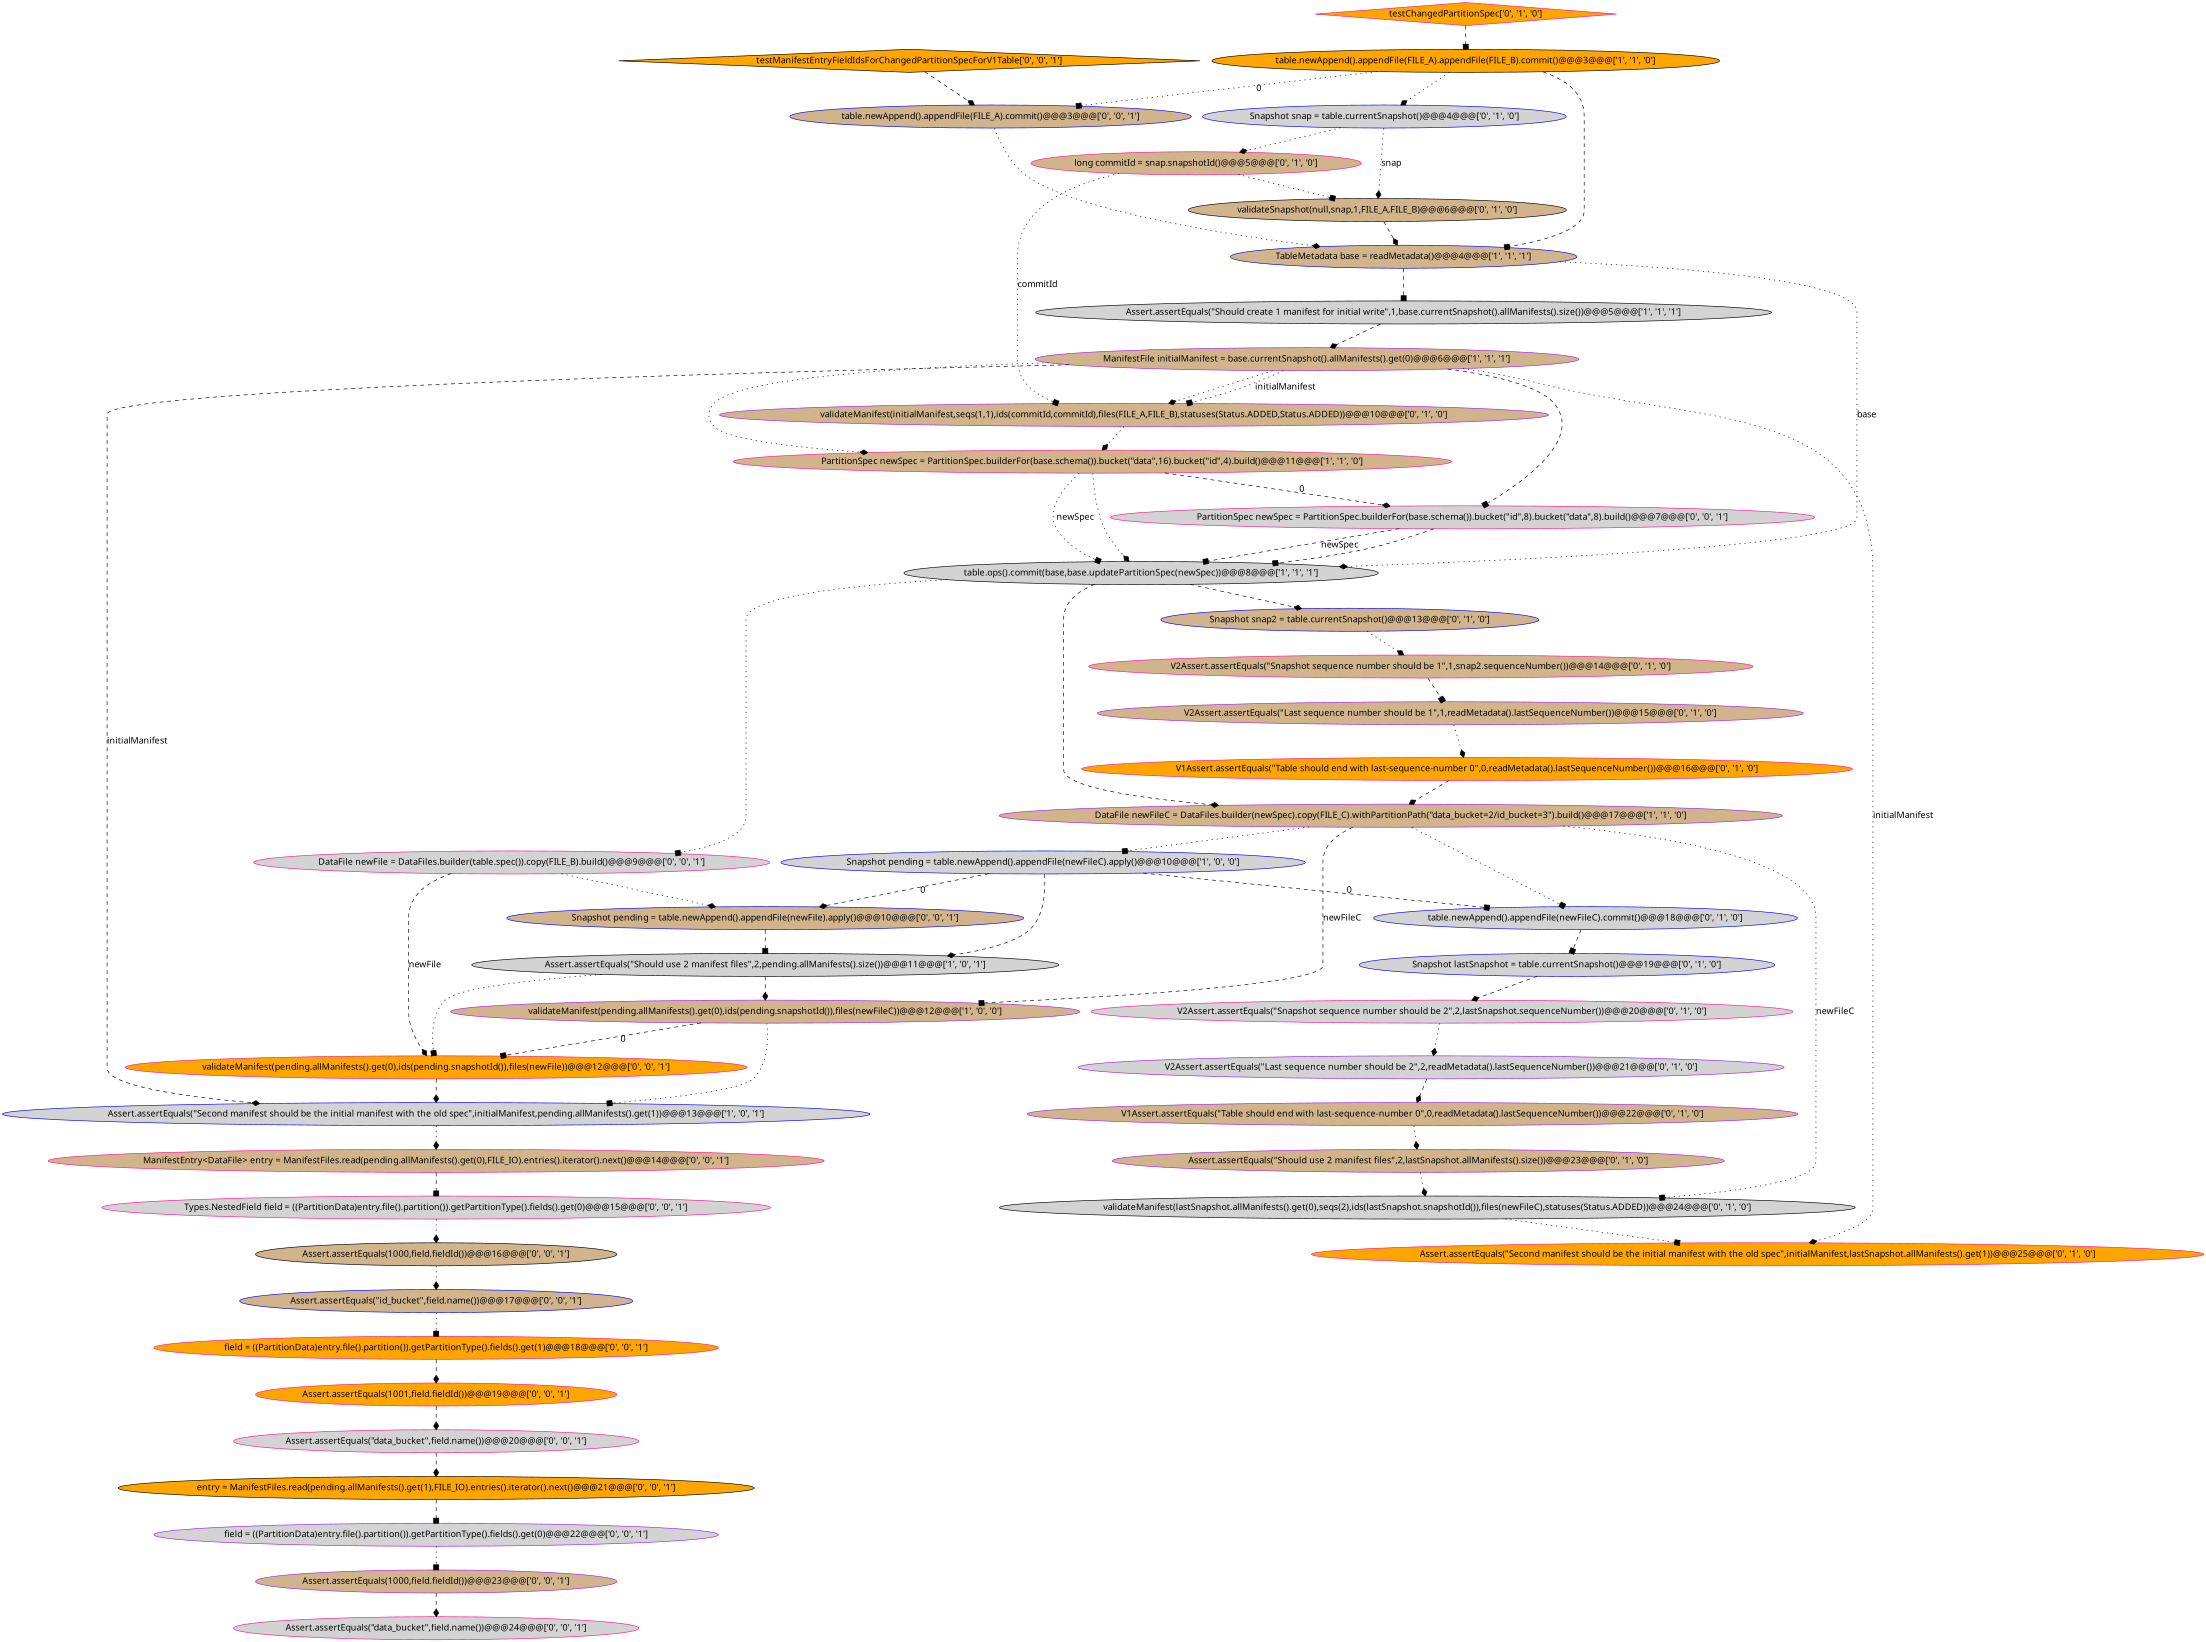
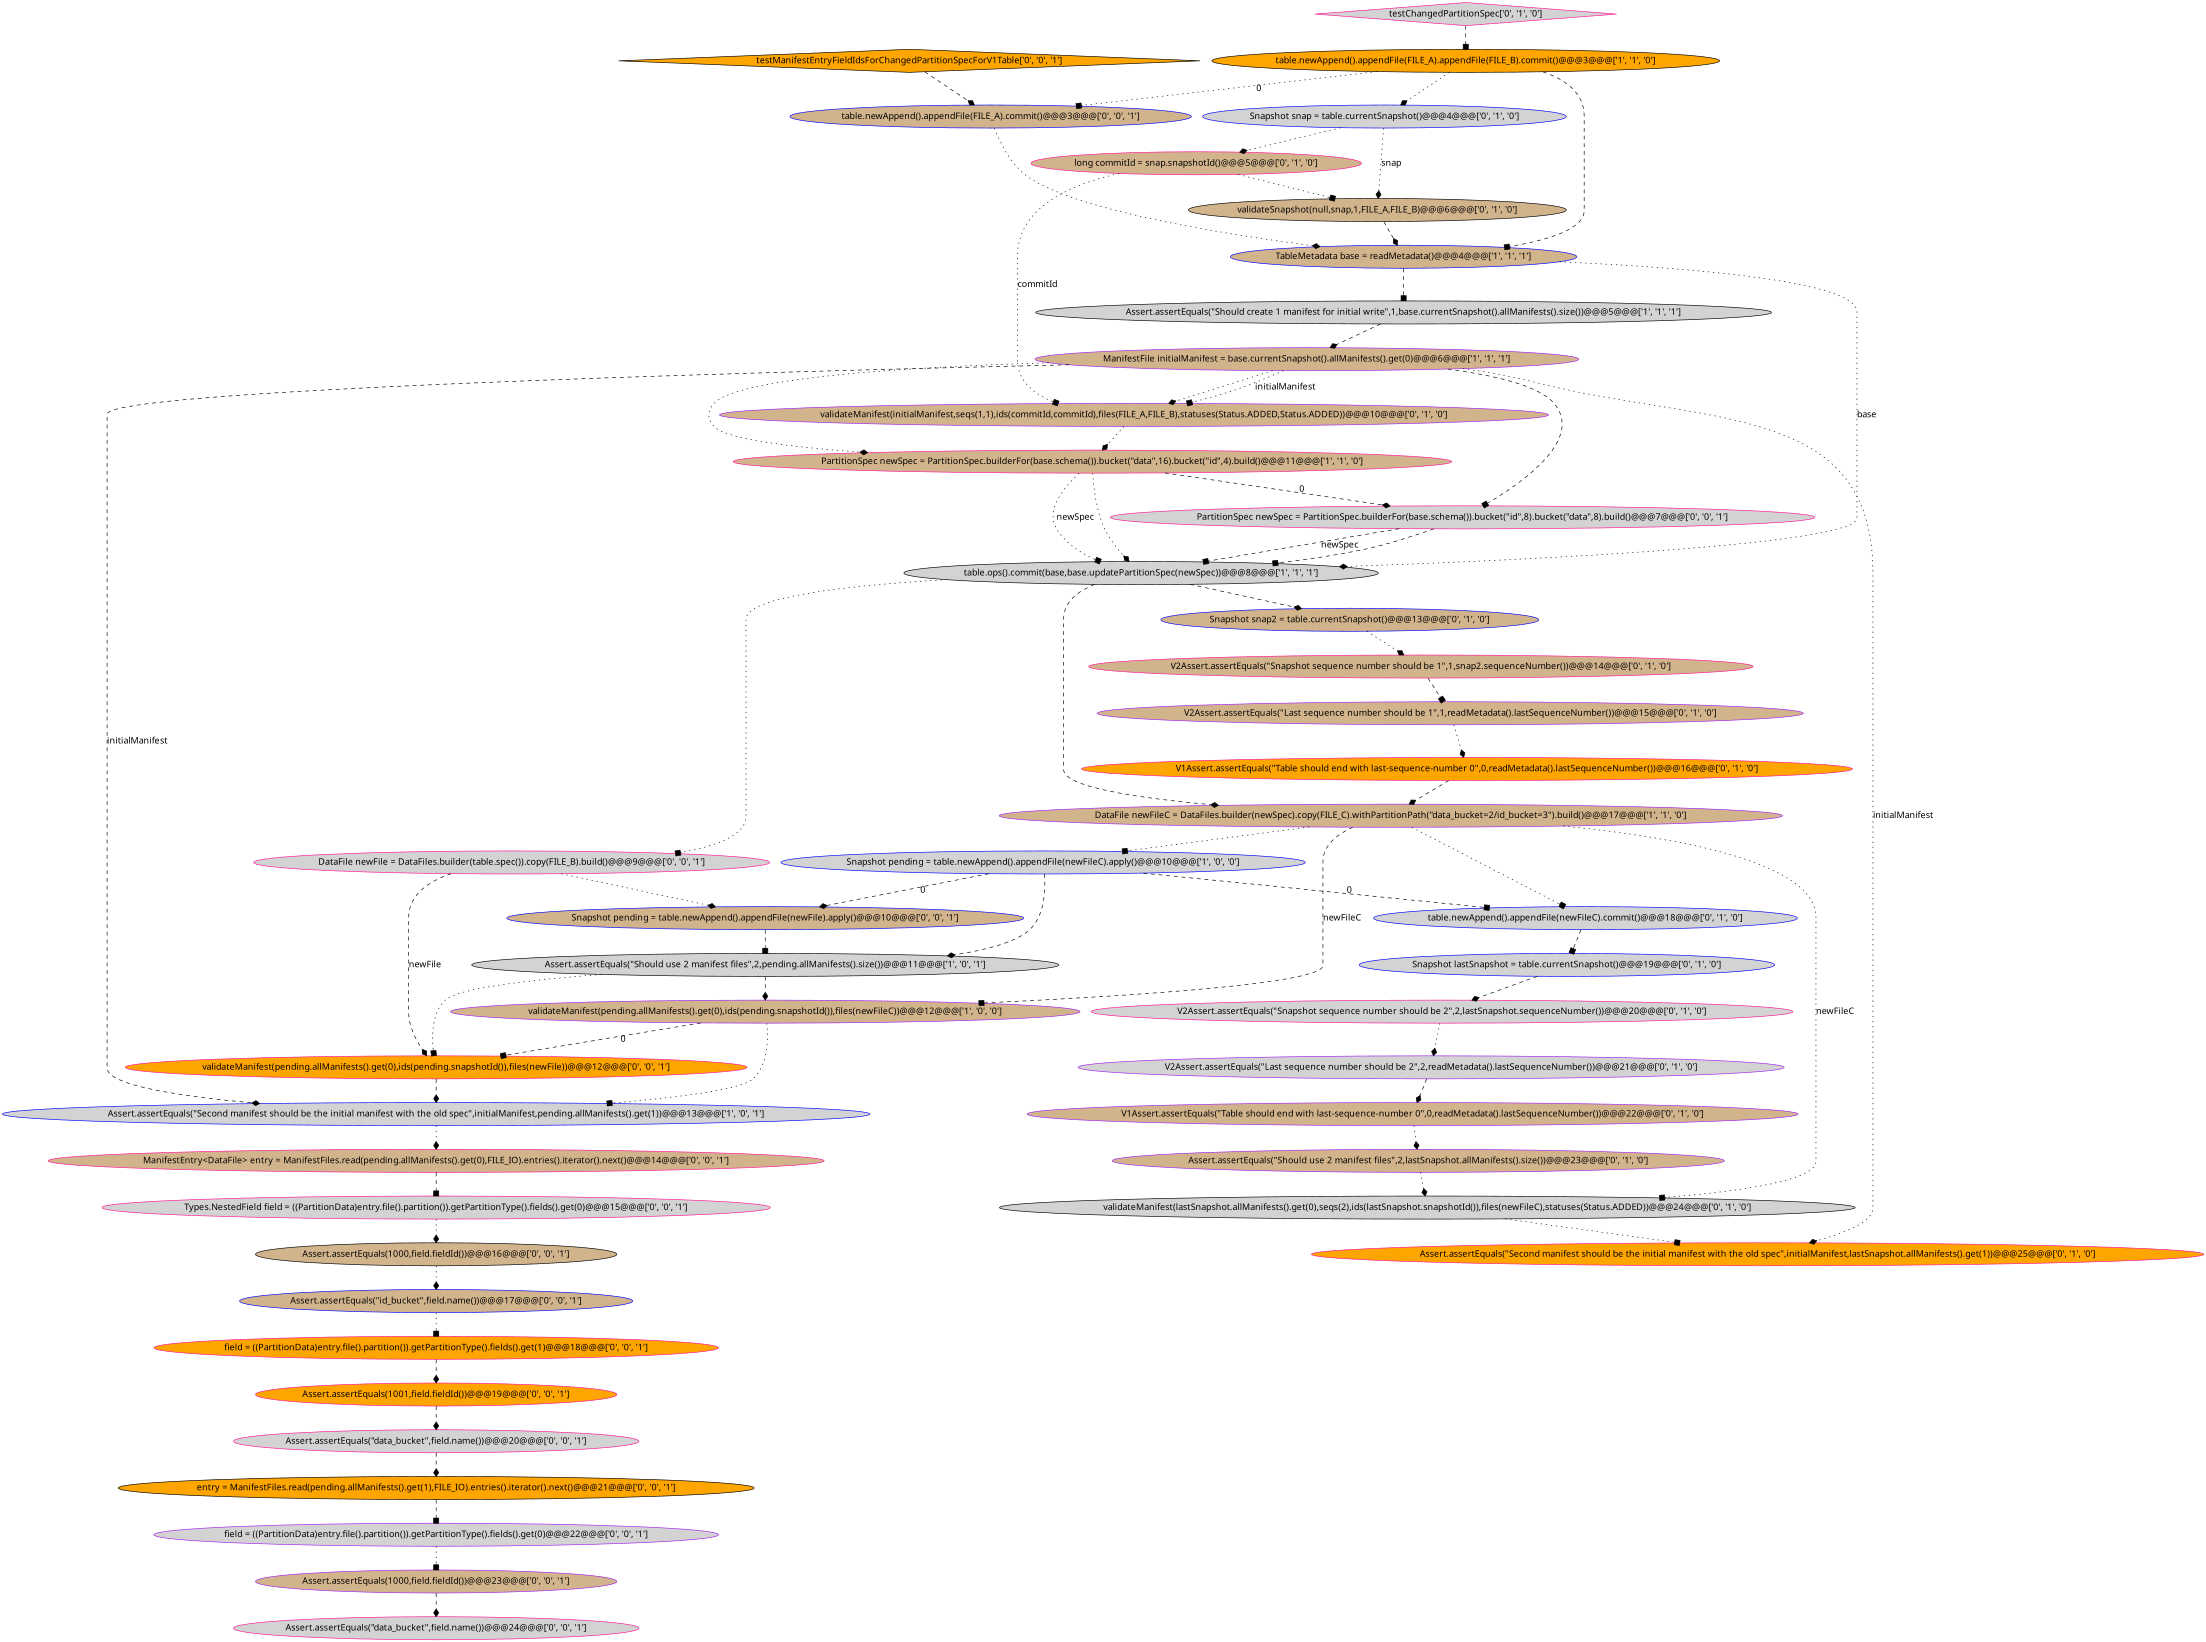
node "testChangedPartitionSpec['0', '1', '0']": fillcolor orange -> lightgrey
